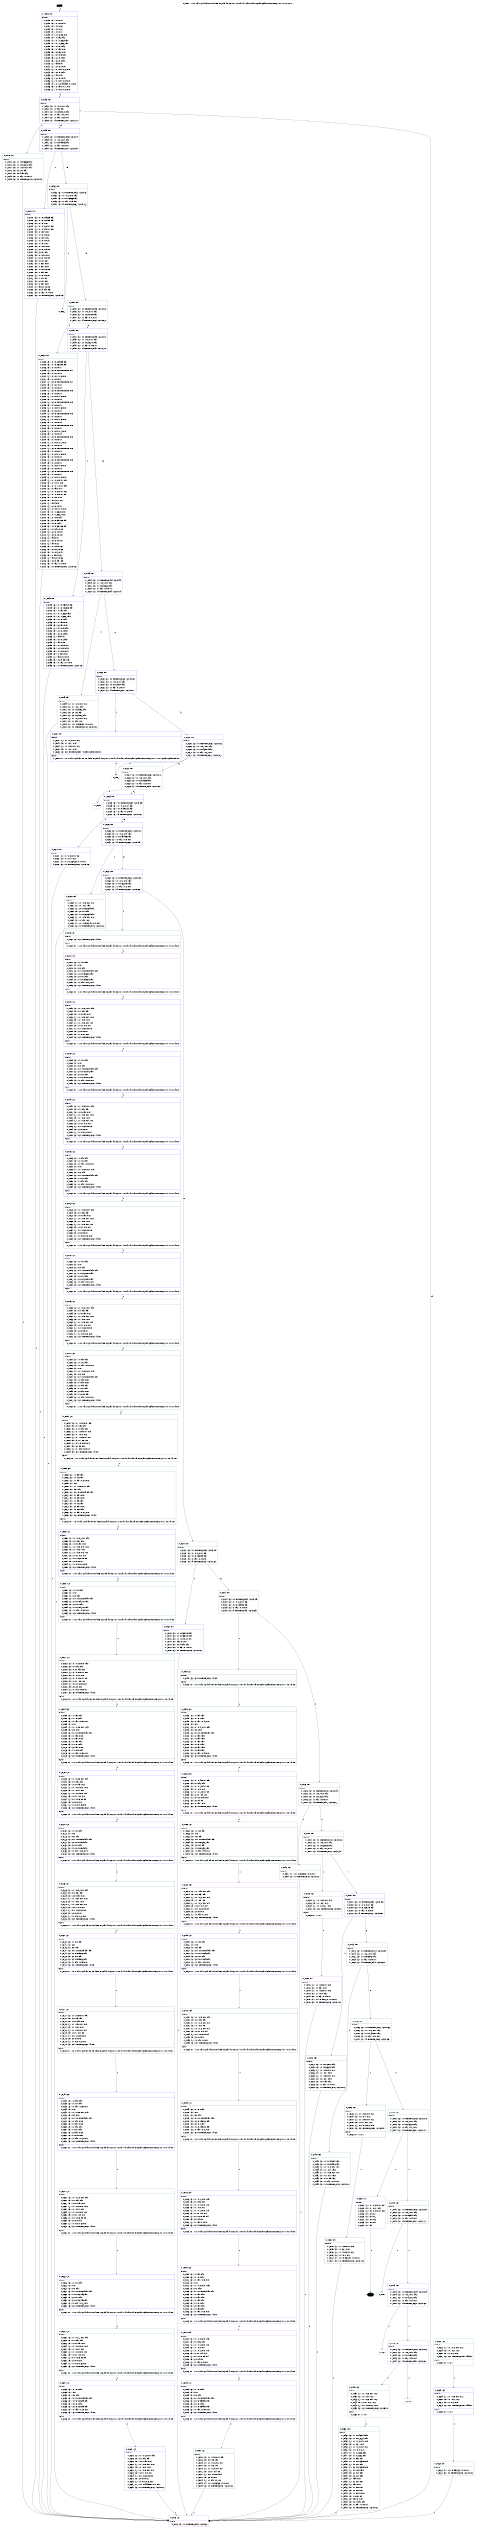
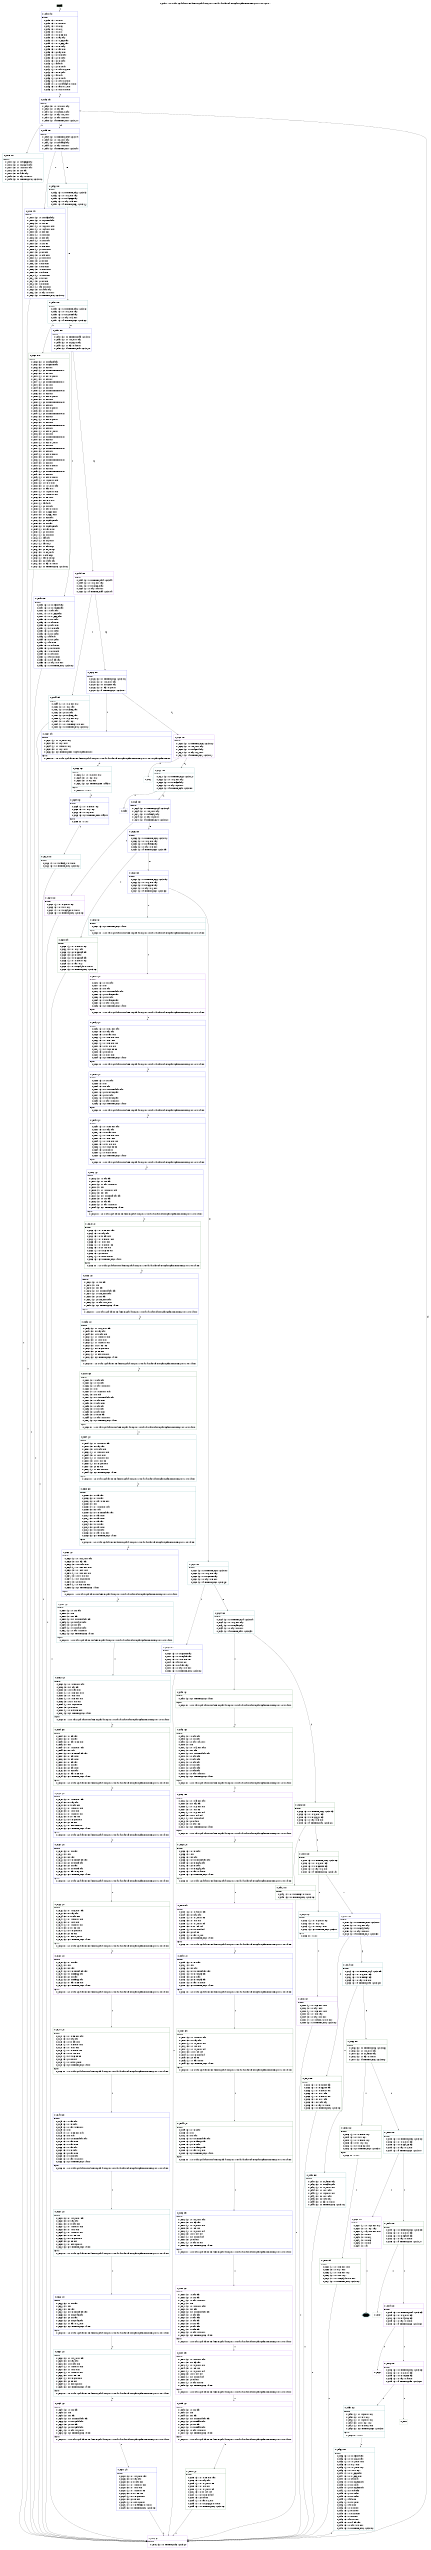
node "0x402654": removed
edge "0x402617 [19]" -> "0x4026d4": now "0x402617 [19]" -> "0x40262a [15]"
